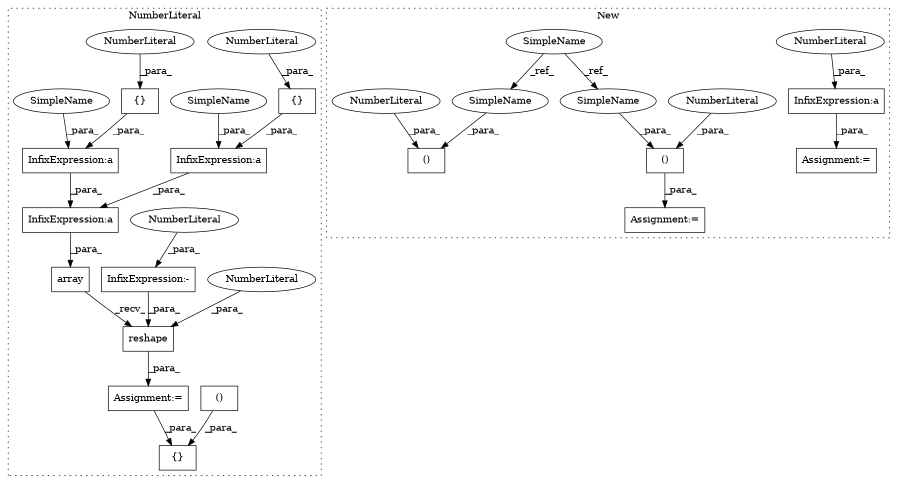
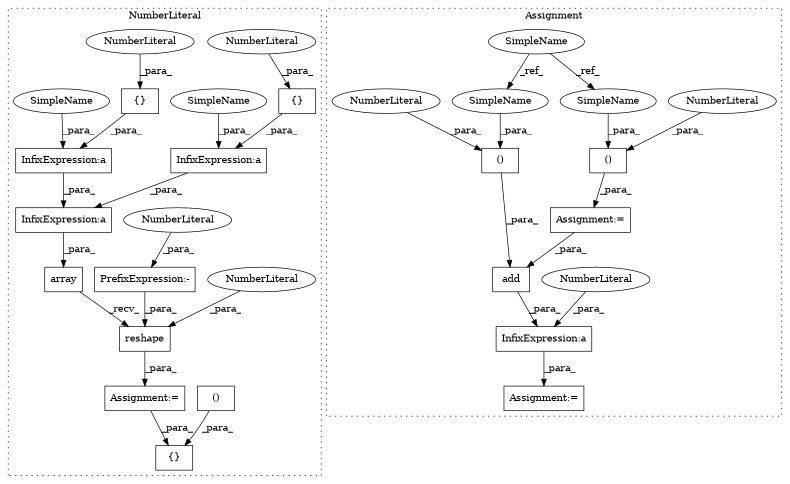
cluster "New": label "New" -> "Assignment"
node "InfixExpression:-": label "InfixExpression:-" -> "PrefixExpression:-"
node "add": added
